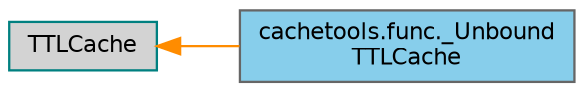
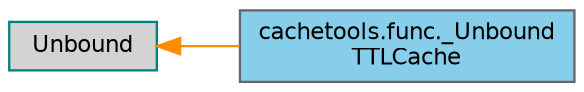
node "TTLCache": label "TTLCache" -> "Unbound"
